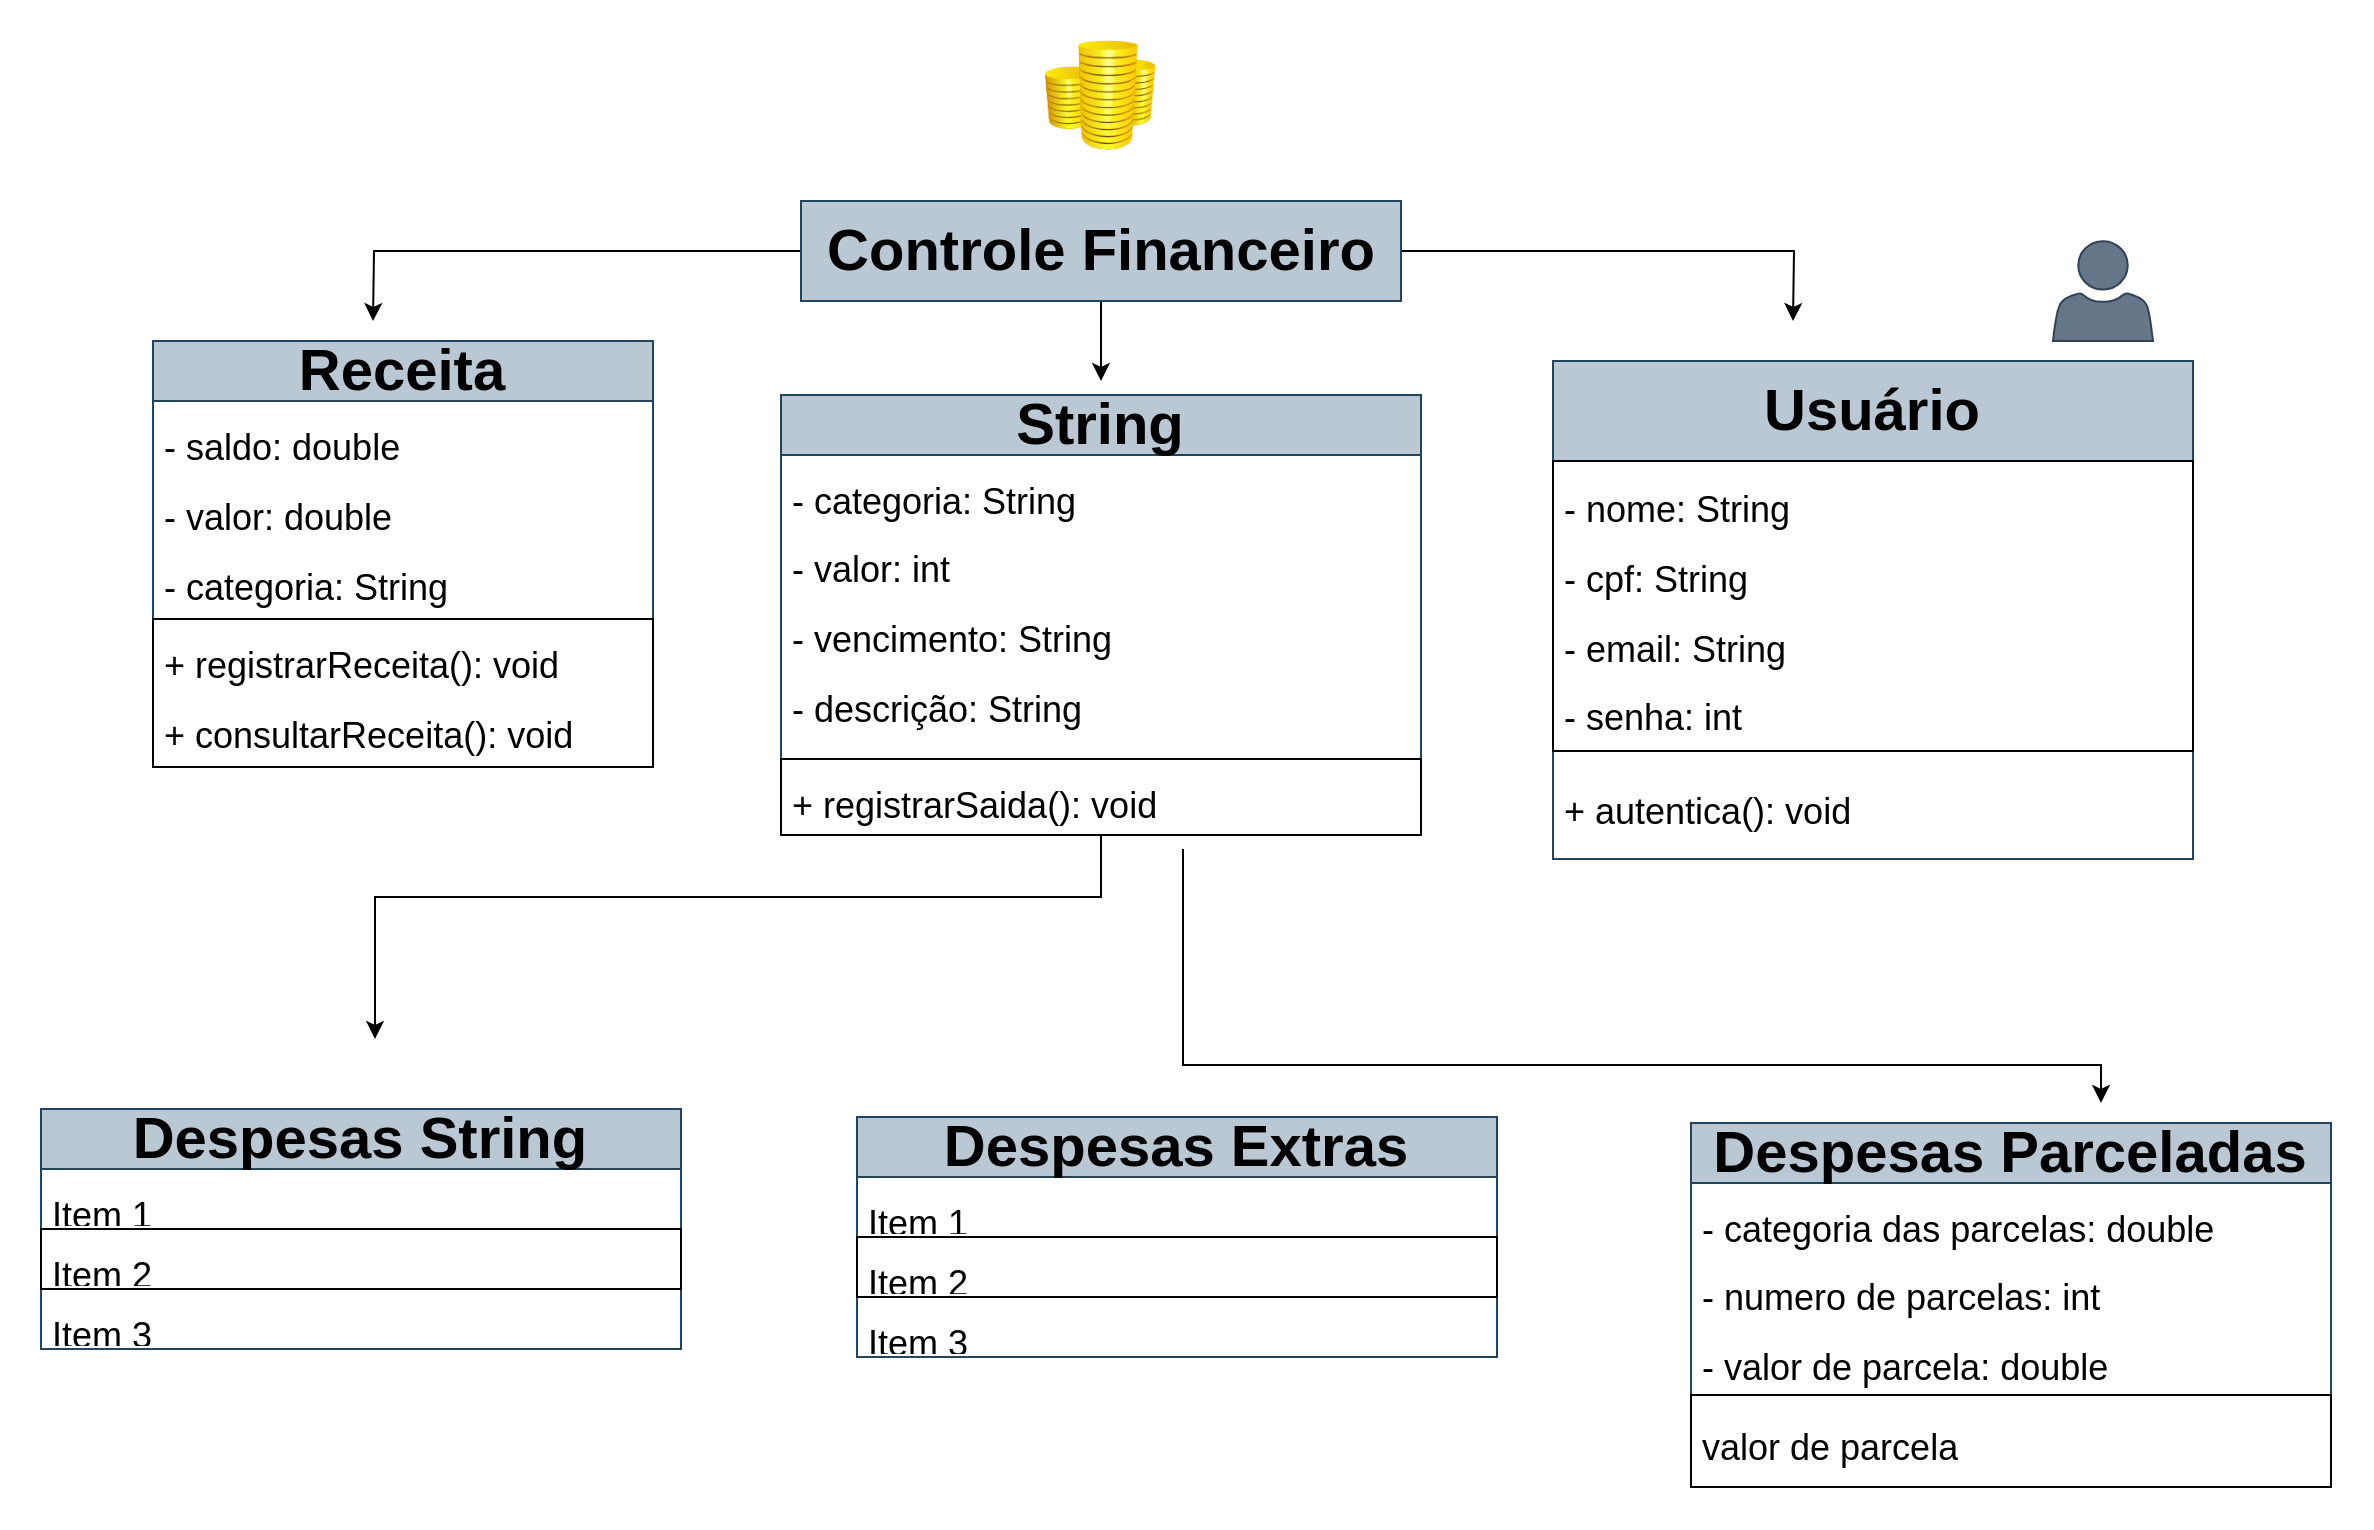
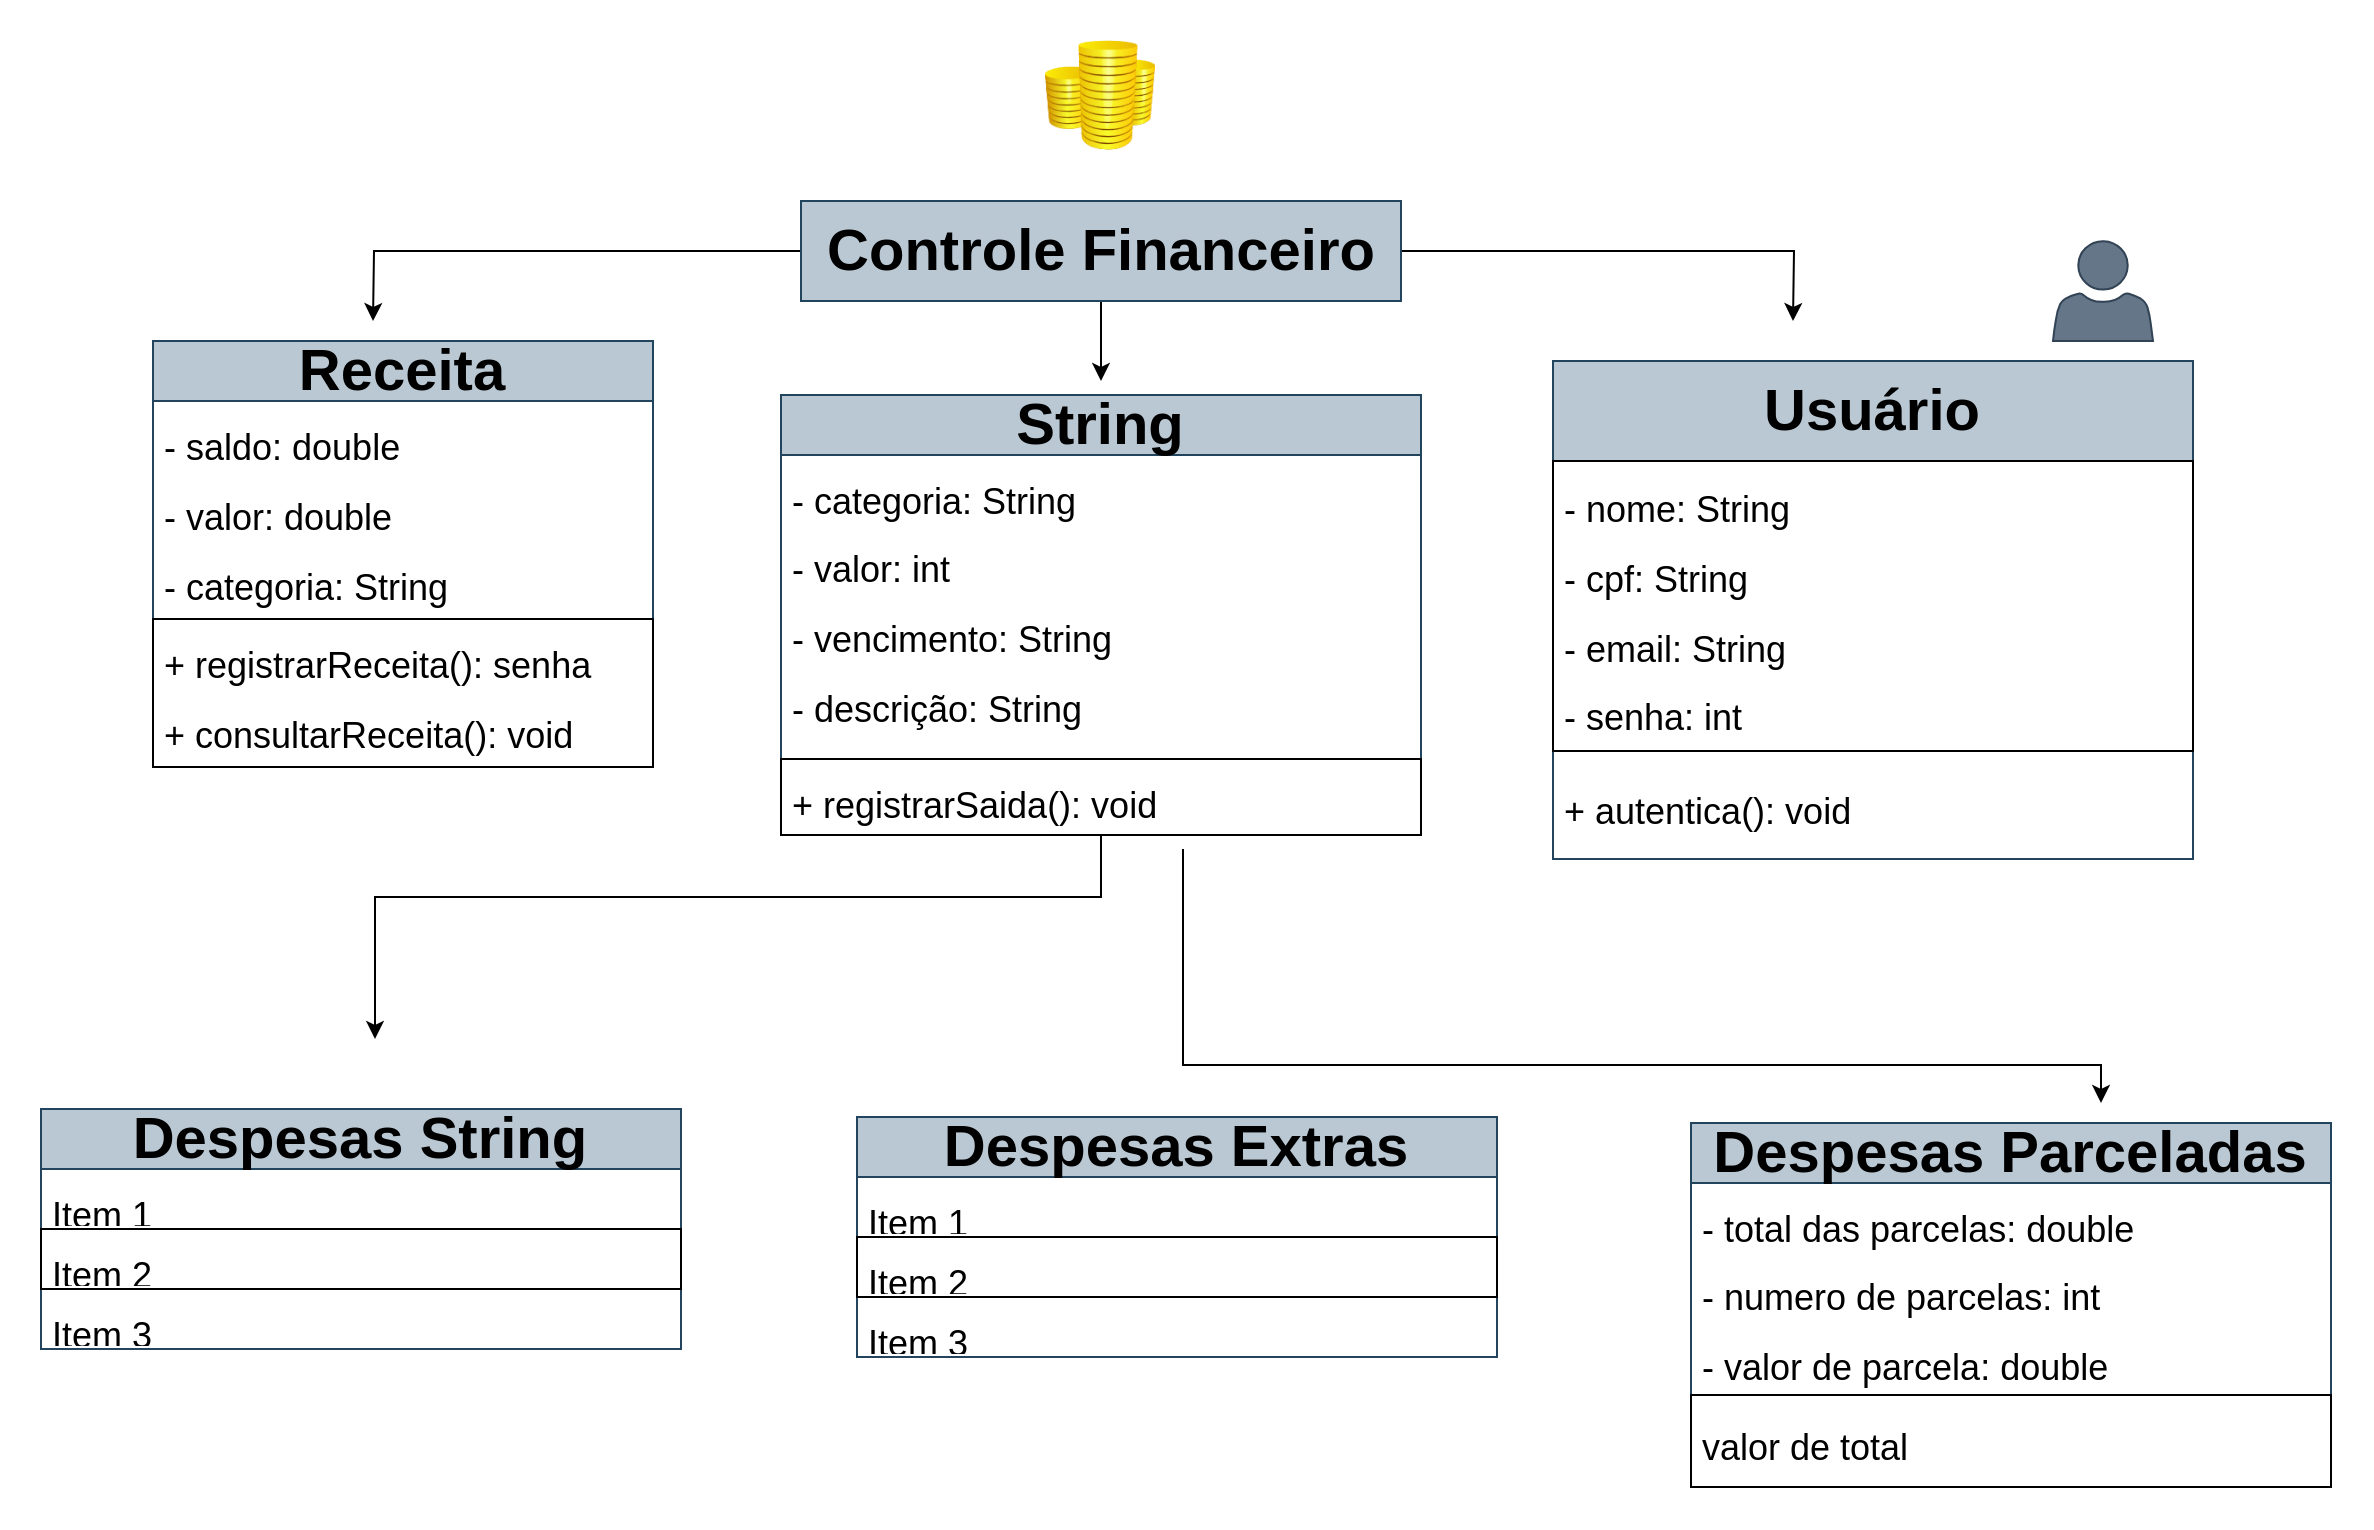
node "+ registrarReceita(): void + consultarReceita(): void": label "+ registrarReceita(): void + consultarReceita(): void" -> "+ registrarReceita(): senha + consultarReceita(): void"
node "- categoria das parcelas: double - numero de parcelas: int - valor de parcela: double": label "- categoria das parcelas: double - numero de parcelas: int - valor de parcela: double" -> "- total das parcelas: double - numero de parcelas: int - valor de parcela: double"
node "valor de parcela": label "valor de parcela" -> "valor de total"
